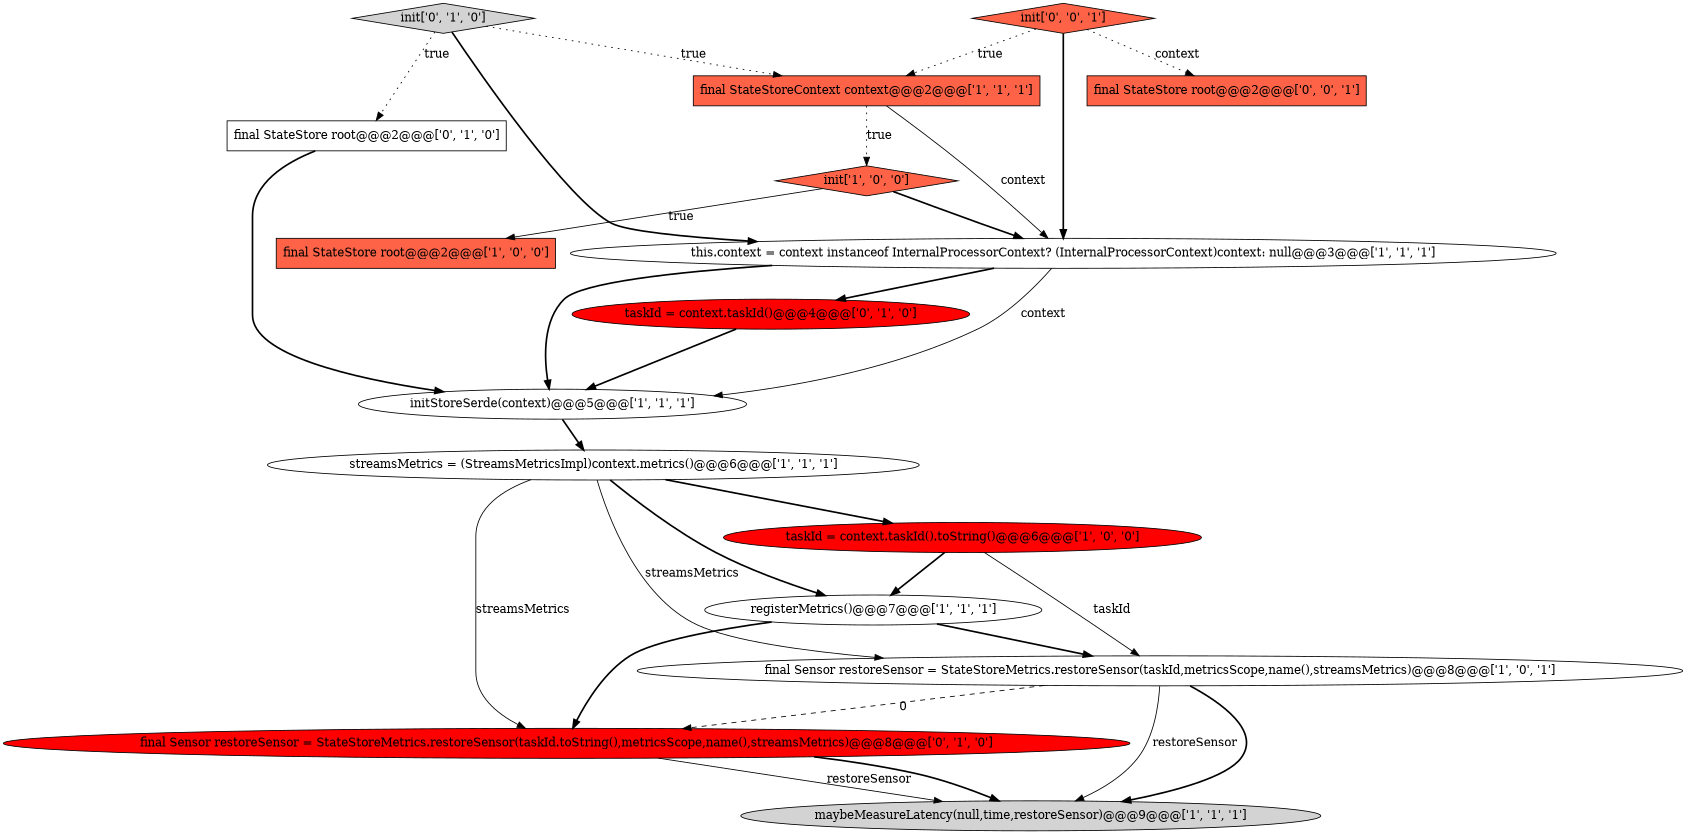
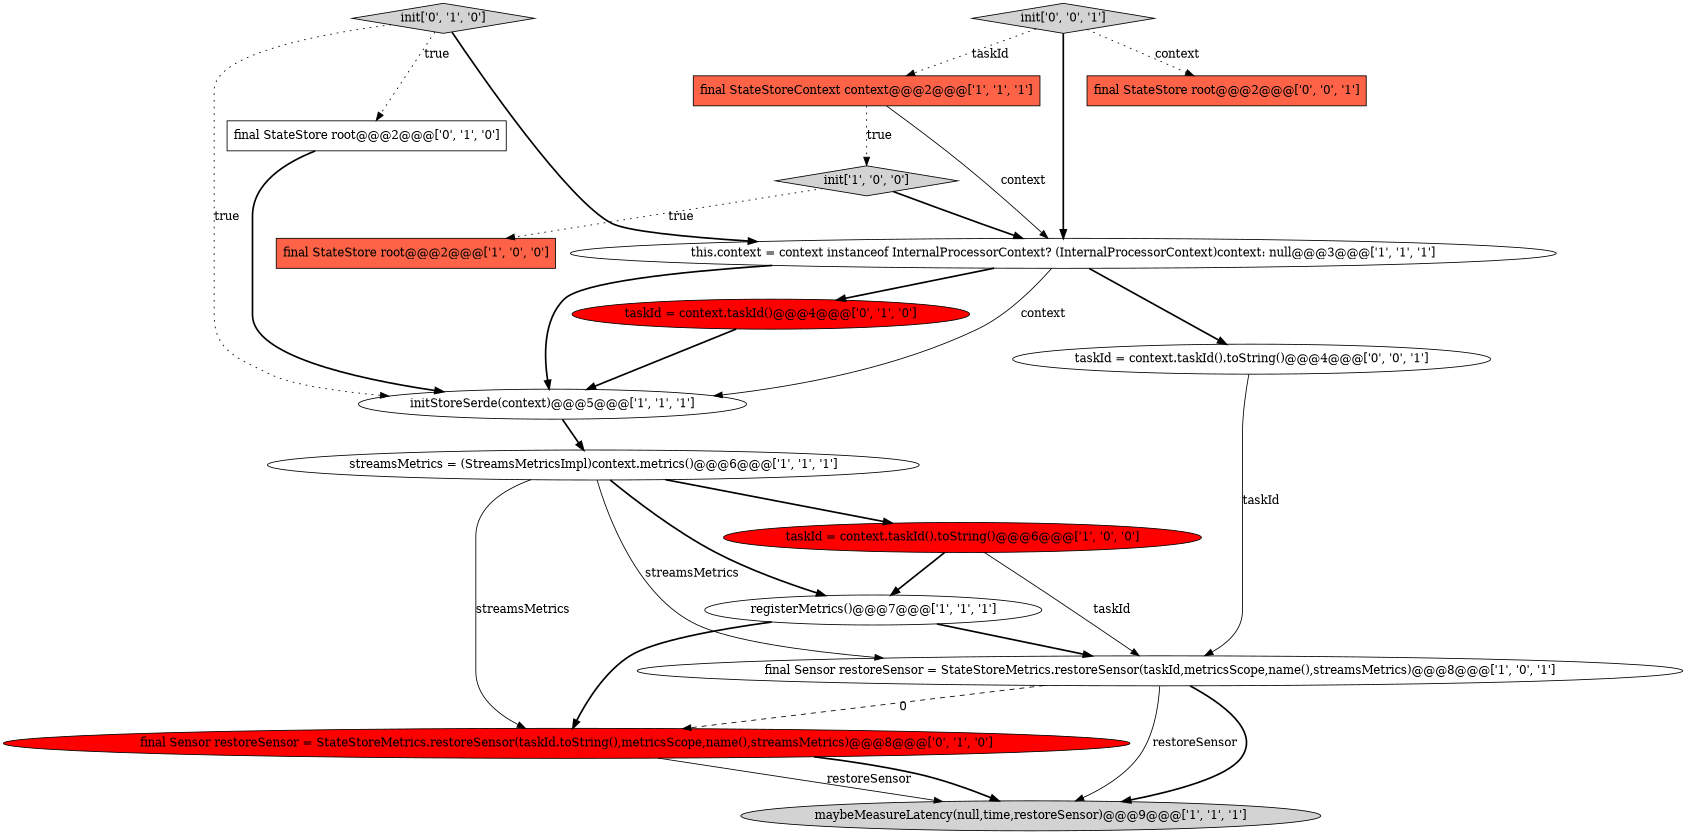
node "init['0', '0', '1']": fillcolor tomato -> lightgray
edge "init['0', '1', '0']" -> "final StateStoreContext context@@@2@@@['1', '1', '1']": now "init['0', '1', '0']" -> "initStoreSerde(context)@@@5@@@['1', '1', '1']"
edge "init['0', '0', '1']" -> "final StateStoreContext context@@@2@@@['1', '1', '1']": label "true" -> "taskId"
node "init['1', '0', '0']": fillcolor tomato -> lightgray
edge "init['1', '0', '0']" -> "final StateStore root@@@2@@@['1', '0', '0']": style solid -> dotted
node "taskId = context.taskId().toString()@@@4@@@['0', '0', '1']": added
